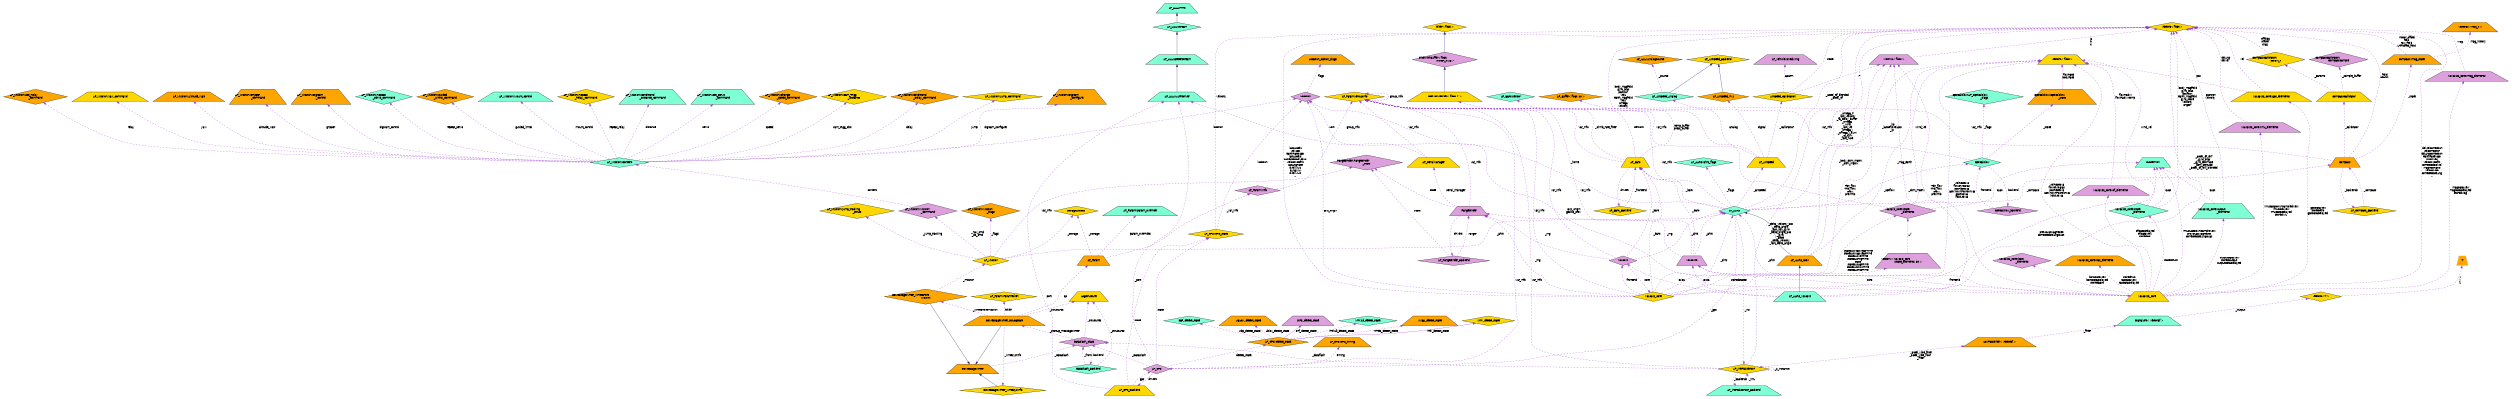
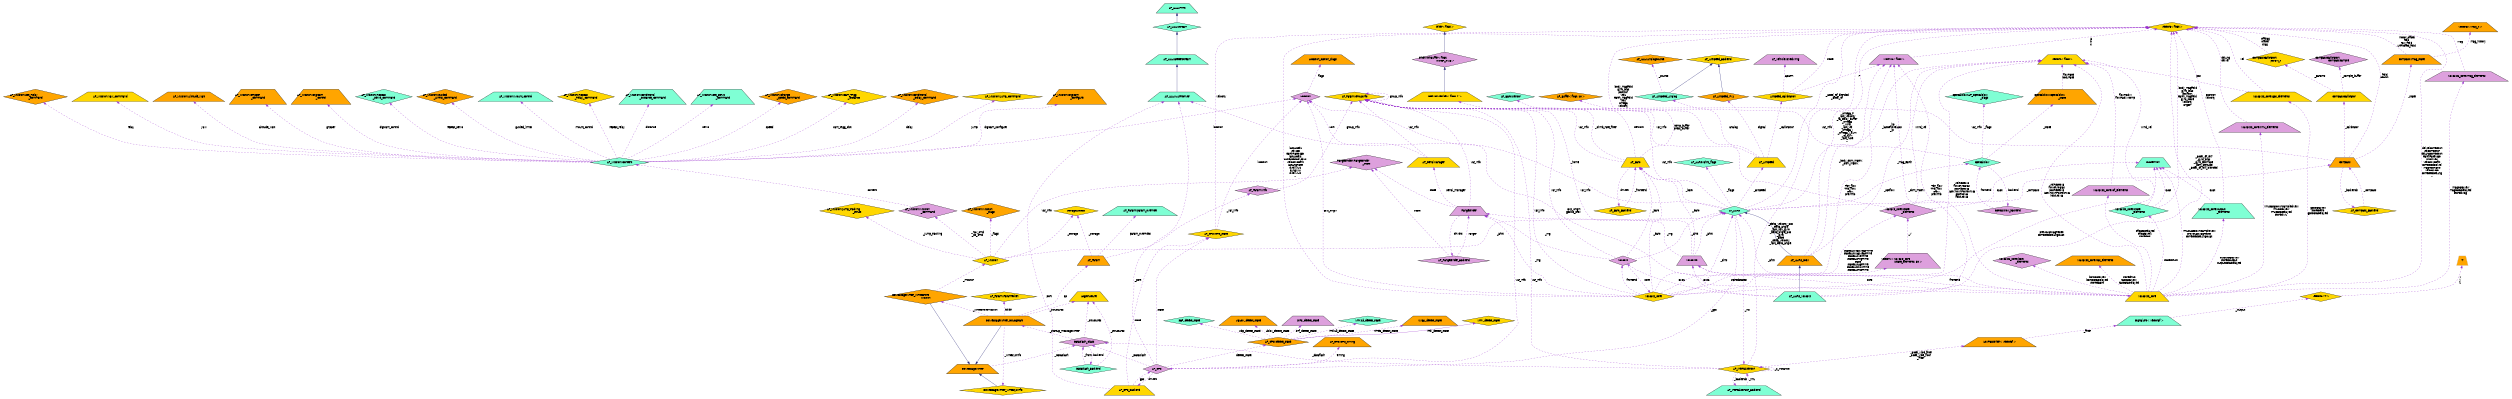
edge "AP_GPS::detect_state" -> "SIRF_detect_state": style solid -> dashed
